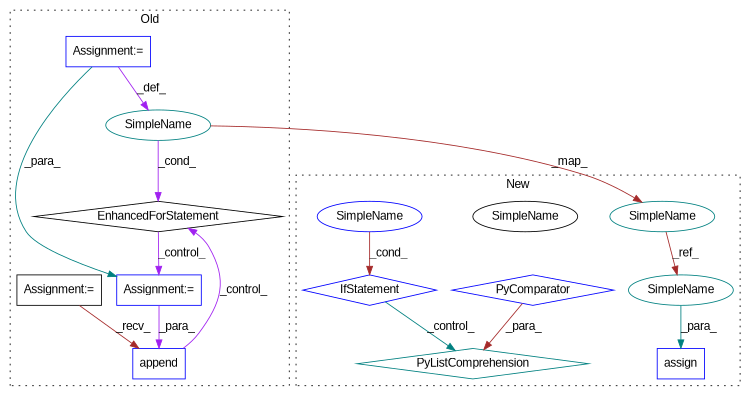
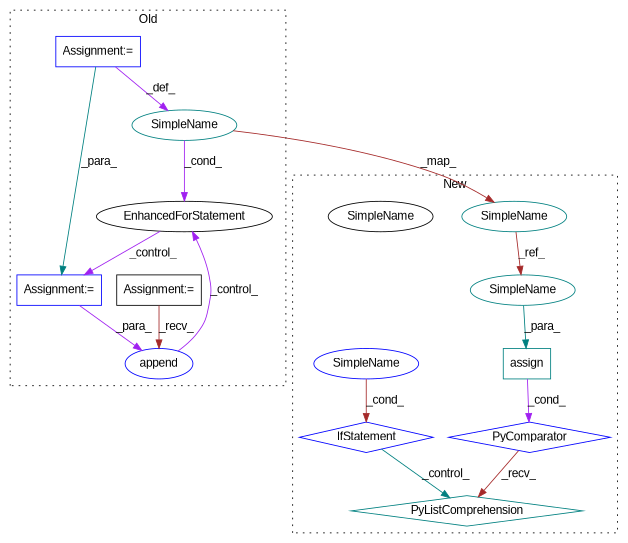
node "EnhancedForStatement": shape diamond -> ellipse
edge "PyComparator" -> "PyListComprehension": label "_para_" -> "_recv_"
node "append": shape box -> ellipse
node "assign": color blue -> teal
edge "assign" -> "PyComparator": added, label "_cond_"
